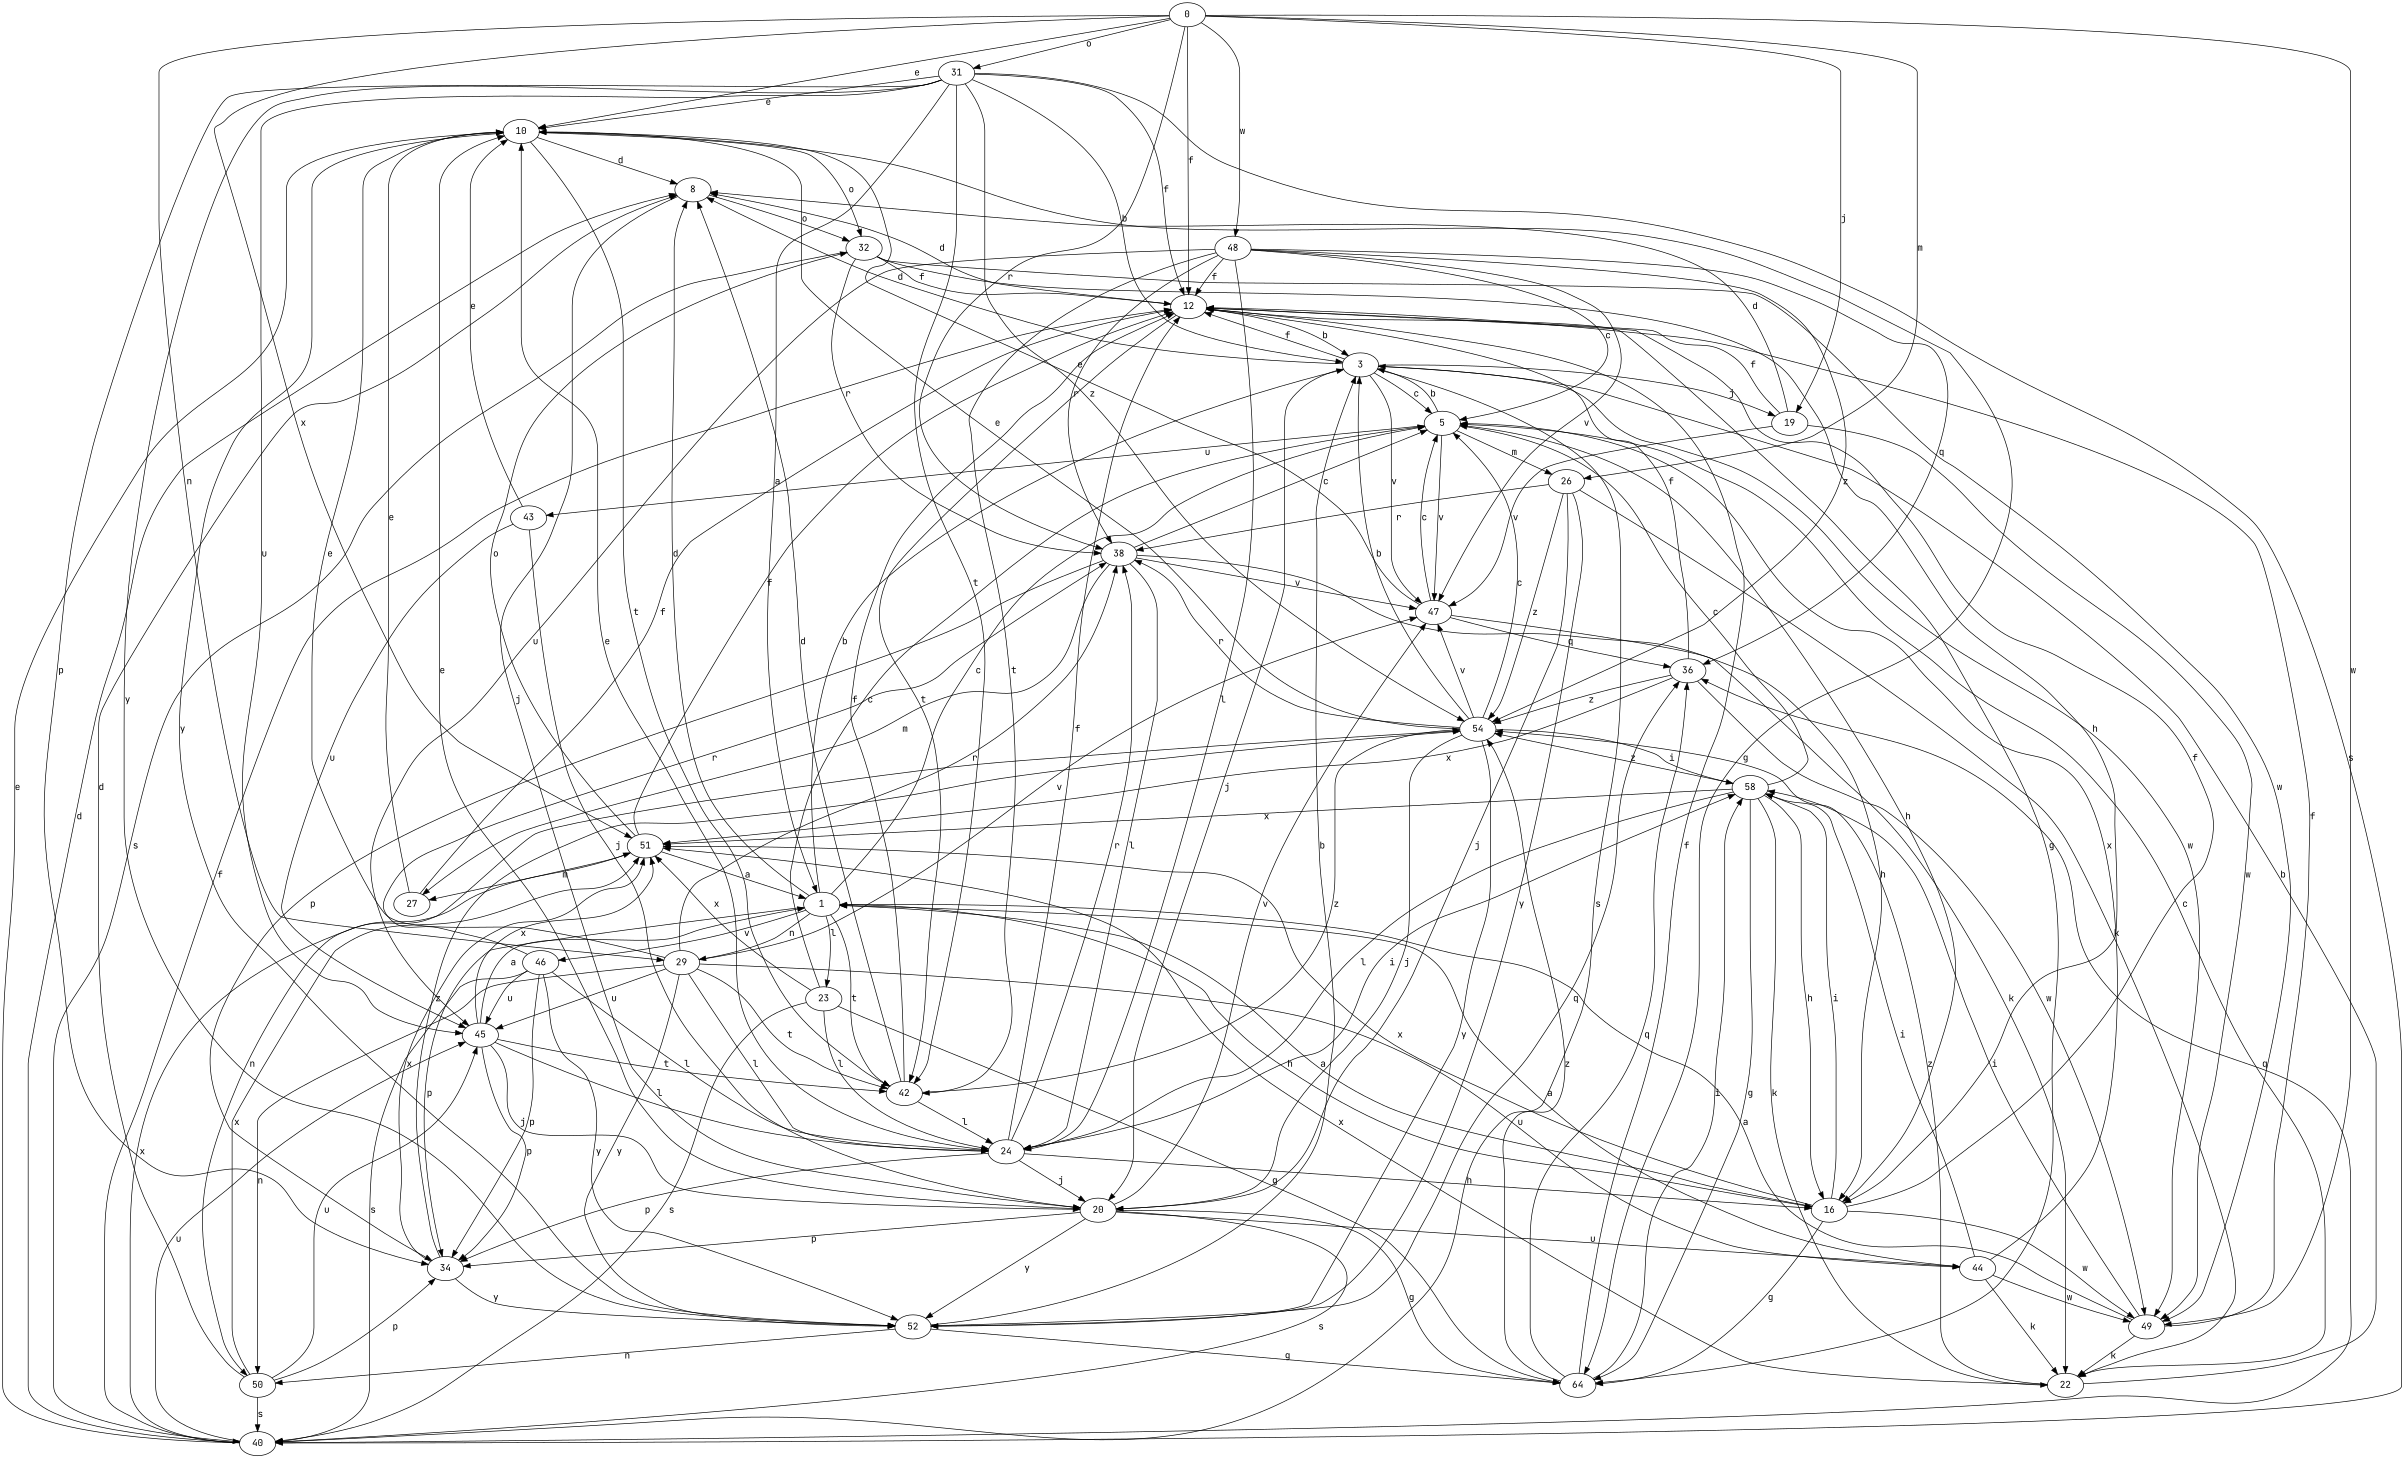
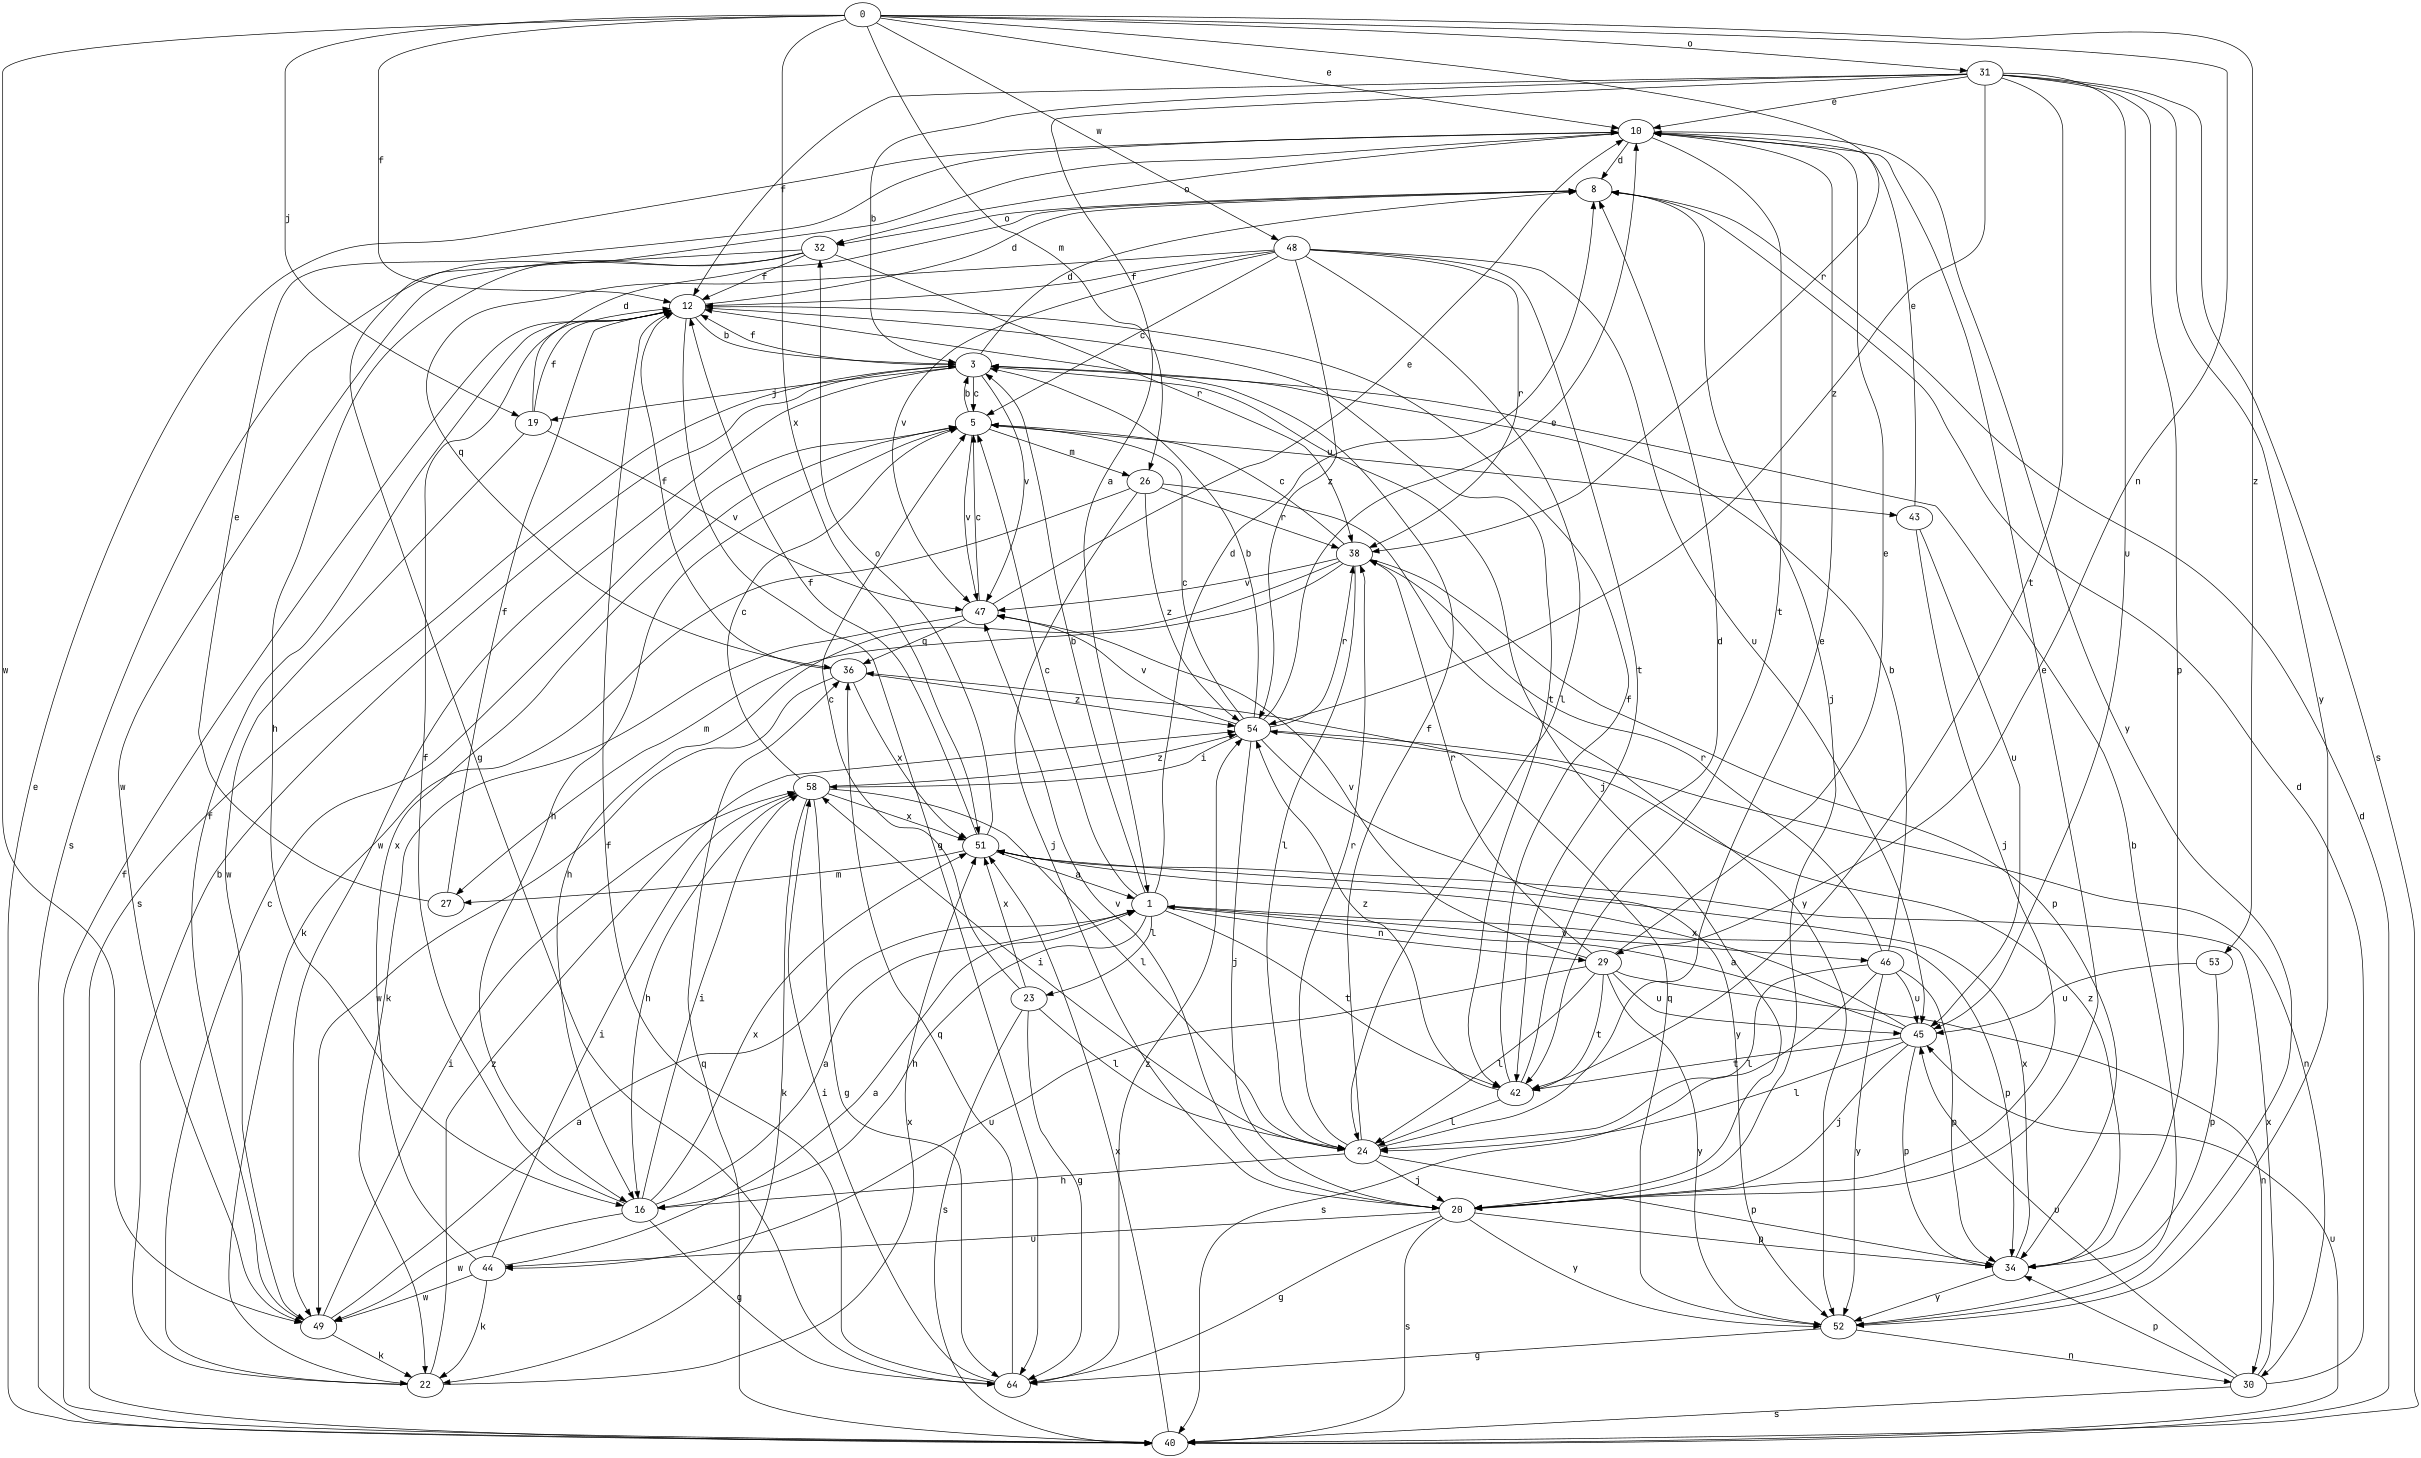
edge "46" -> "3": added, label "b"
node "53": added
node "50": label "50" -> "30"
